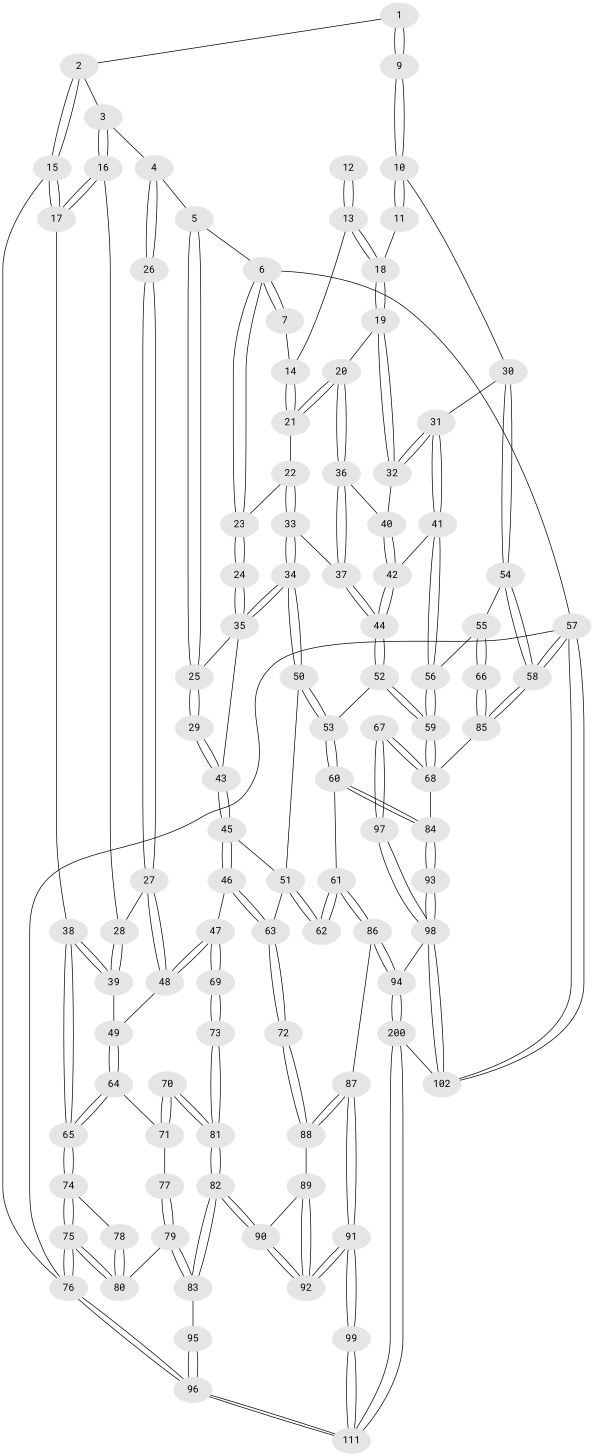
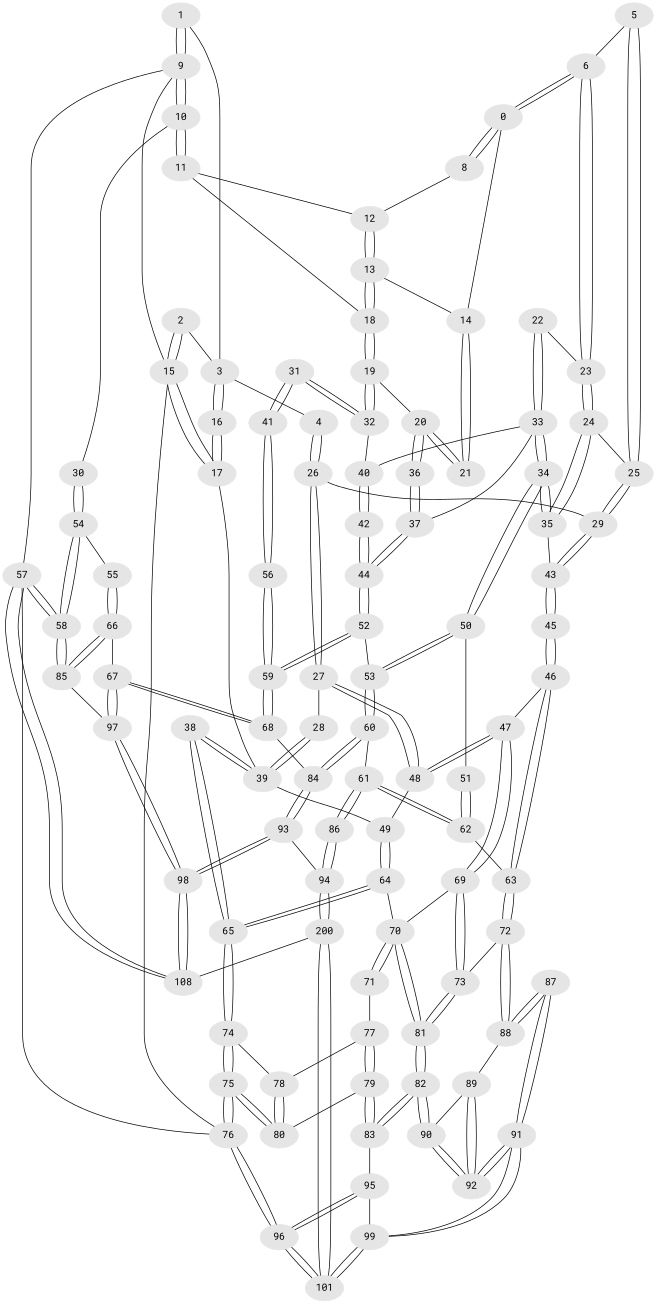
edge "1" -- "2": now "1" -- "3"
node "8": added
edge "4" -- "5": removed
edge "11" -- "12": added
edge "9" -- "15": added
node "7": label "7" -> "0"
edge "6" -- "57": now "9" -- "57"
edge "30" -- "31": removed
edge "21" -- "22": removed
edge "36" -- "40": now "33" -- "40"
edge "26" -- "29": added
edge "16" -- "28": removed
edge "41" -- "42": removed
edge "17" -- "38": now "17" -- "39"
edge "66" -- "67": added
edge "35" -- "25": now "24" -- "25"
edge "55" -- "56": removed
edge "85" -- "68": now "85" -- "97"
edge "45" -- "51": removed
edge "51" -- "63": now "62" -- "63"
edge "69" -- "70": added
edge "98" -- "94": now "93" -- "94"
edge "72" -- "73": added
edge "86" -- "87": removed
edge "77" -- "78": added
node "102": label "102" -> "108"
edge "64" -- "71": now "64" -- "70"
edge "95" -- "99": added
node "111": label "111" -> "101"
